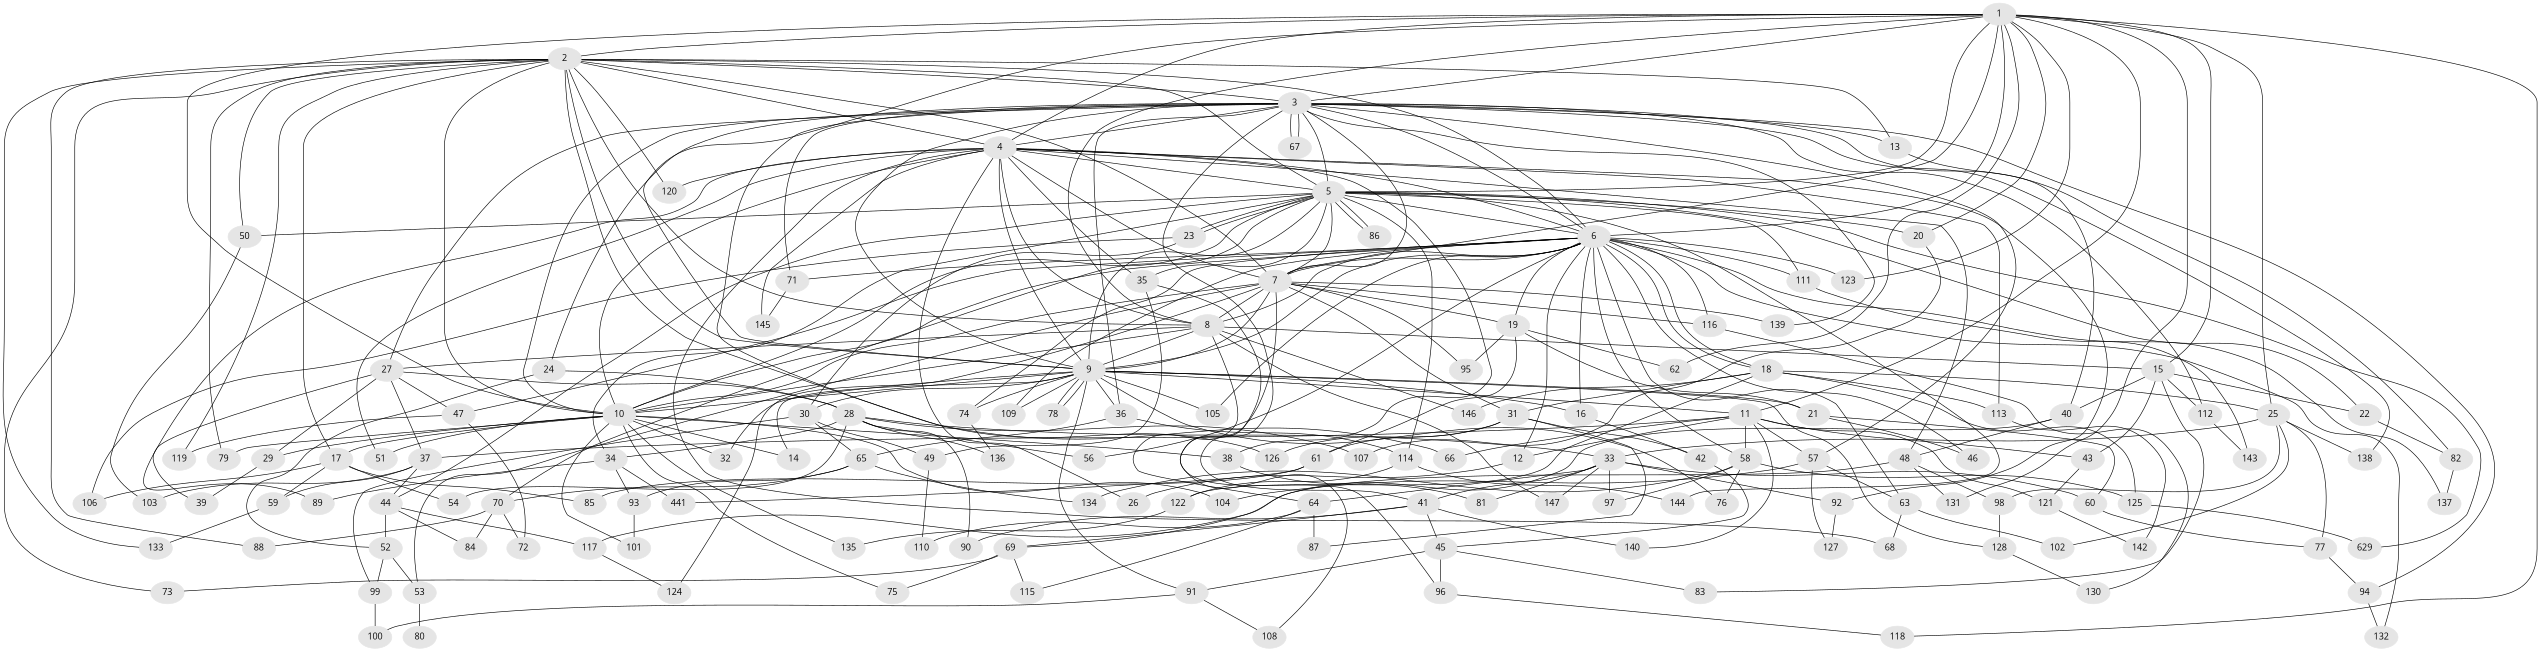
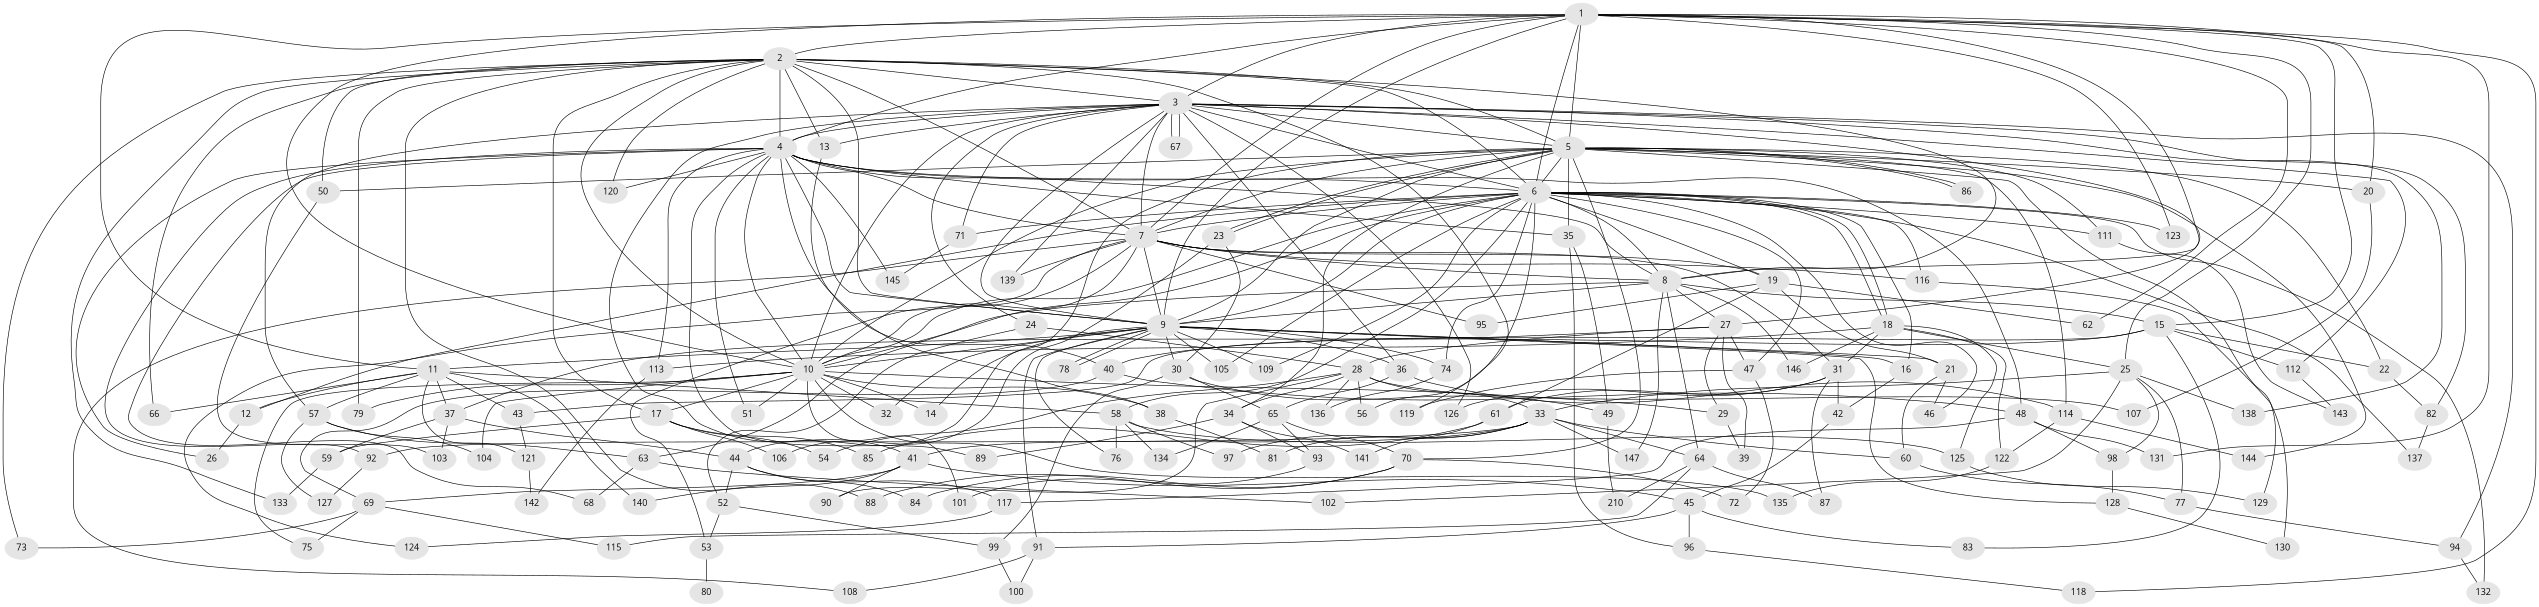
edge "4" -- "5": removed
node "441": label "441" -> "141"
node "110": label "110" -> "210"
node "629": label "629" -> "129"
